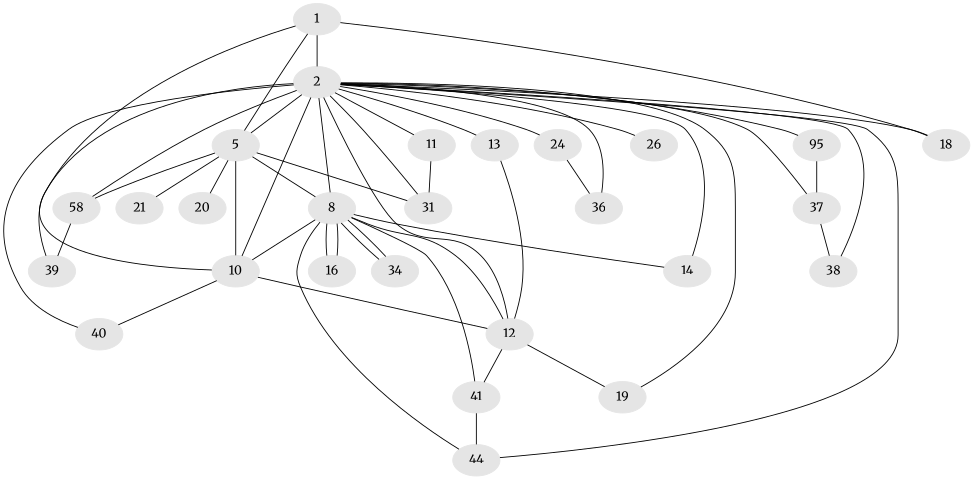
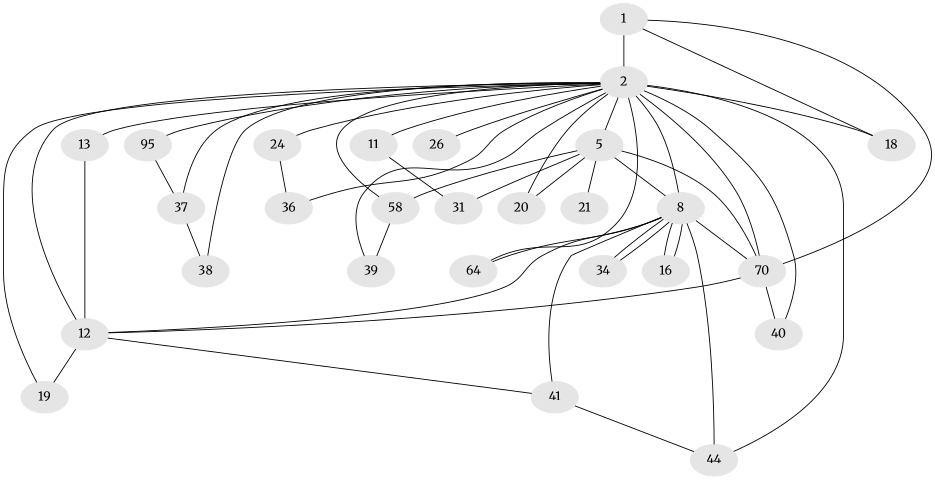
edge "1" -- "5": removed
edge "2" -- "31": now "2" -- "20"
node "10": label "10" -> "70"
node "14": label "14" -> "64"
